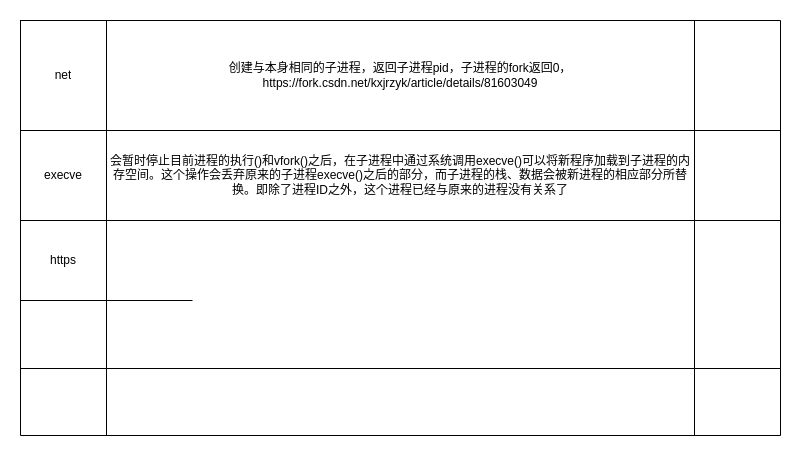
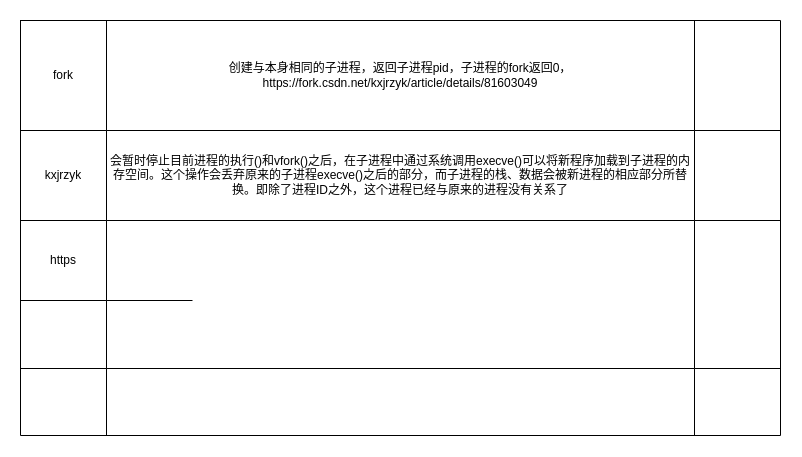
node "net": label "net" -> "fork"
node "execve": label "execve" -> "kxjrzyk"
